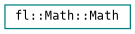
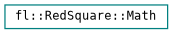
node "fl::Math::Math": label "fl::Math::Math" -> "fl::RedSquare::Math"
